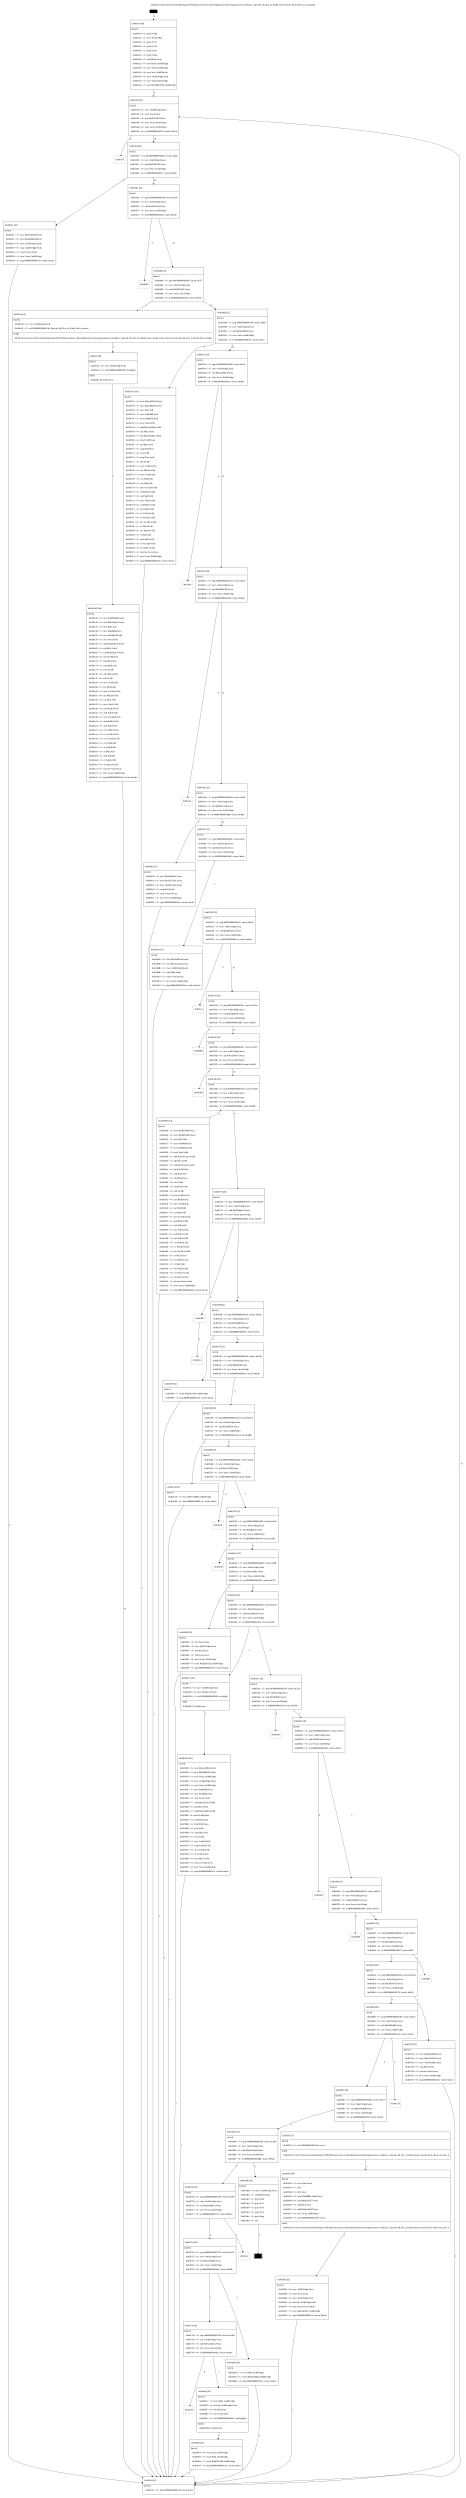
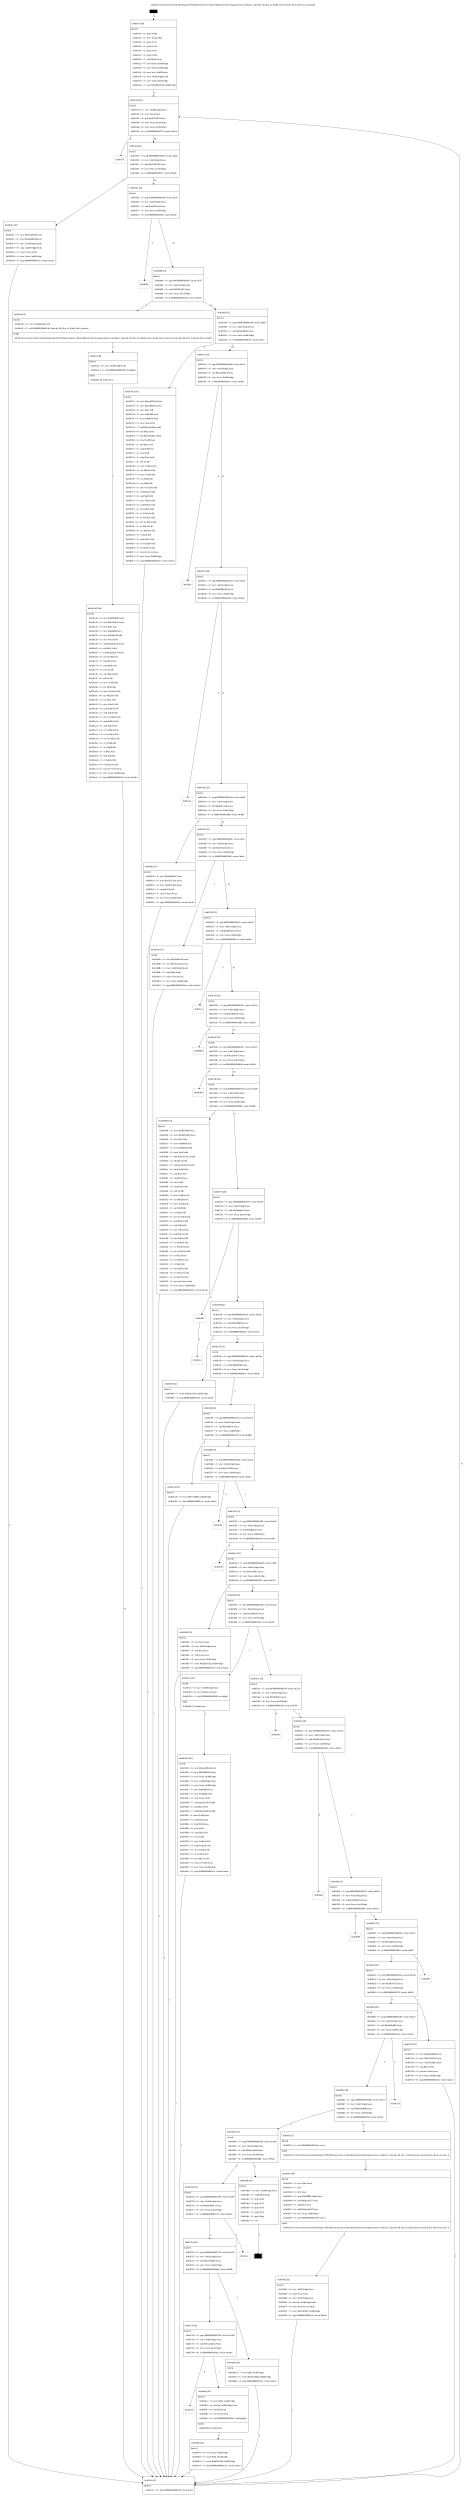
edge "0x4014f7 [25]" -> "0x401510 [25]": added, label "10"
edge "0x40199b [144]" -> "0x40155b [25]": reversed
